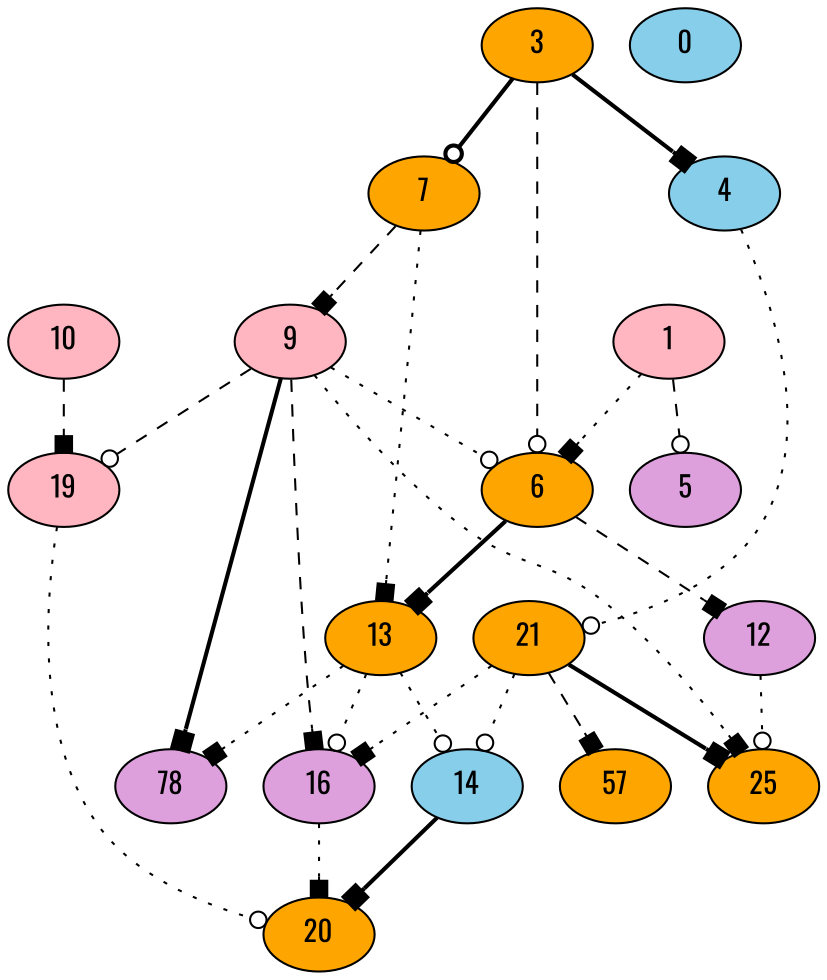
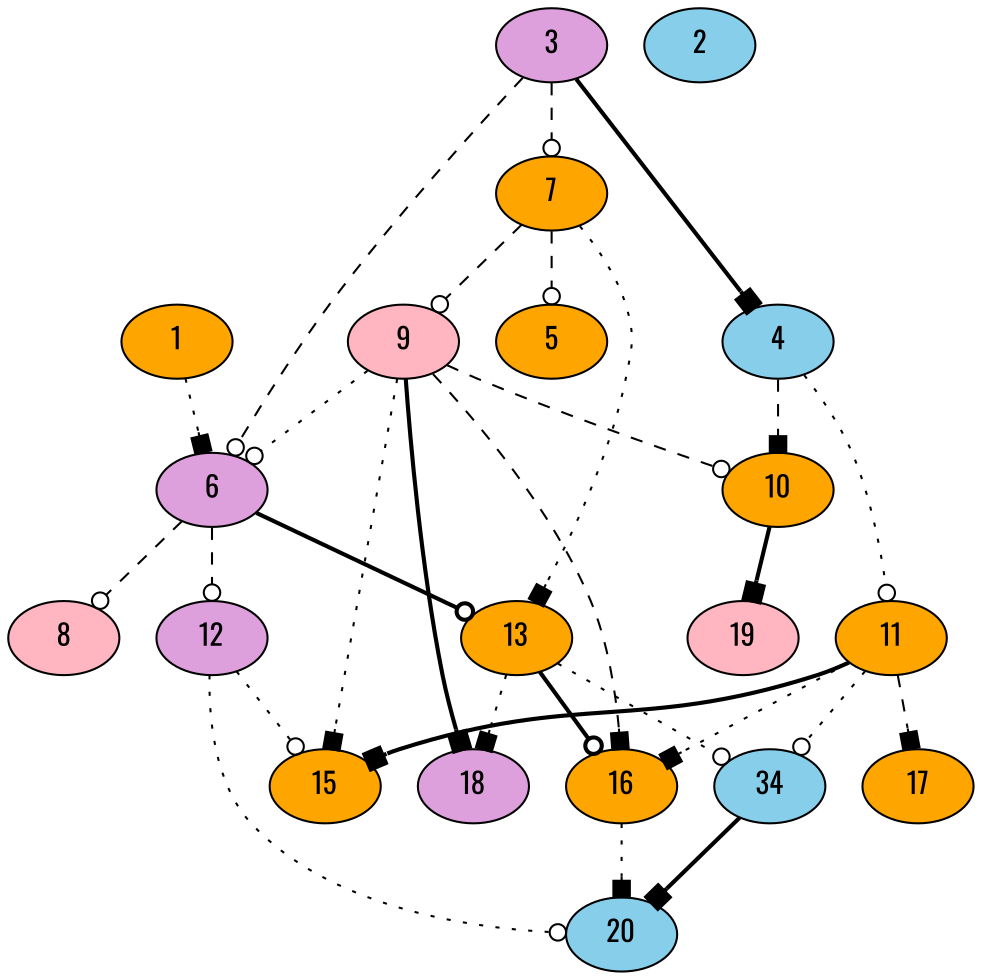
node "3": fillcolor orange -> plum
node "0": label "0" -> "2"
edge "3" -> "7": style bold -> dashed
edge "7" -> "9": arrowhead box -> odot
node "10": fillcolor lightpink -> orange
node "1": fillcolor lightpink -> orange
edge "10" -> "19": style dashed -> bold
edge "4" -> "10": added
edge "1" -> "5": now "7" -> "5"
edge "9" -> "19": now "9" -> "10"
node "6": fillcolor orange -> plum
node "5": fillcolor plum -> orange
edge "6" -> "13": arrowhead box -> odot
edge "6" -> "12": arrowhead box -> odot
node "8": added
node "21": label "21" -> "11"
edge "13" -> "16": style dotted -> bold
edge "19" -> "20": now "12" -> "20"
node "78": label "78" -> "18"
node "16": fillcolor plum -> orange
node "14": label "14" -> "34"
node "57": label "57" -> "17"
node "25": label "25" -> "15"
node "20": fillcolor orange -> skyblue
